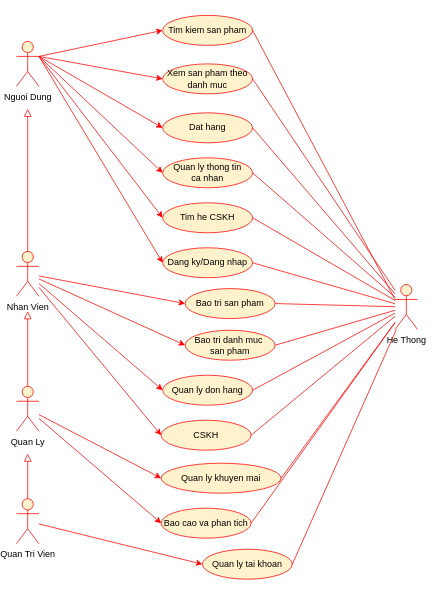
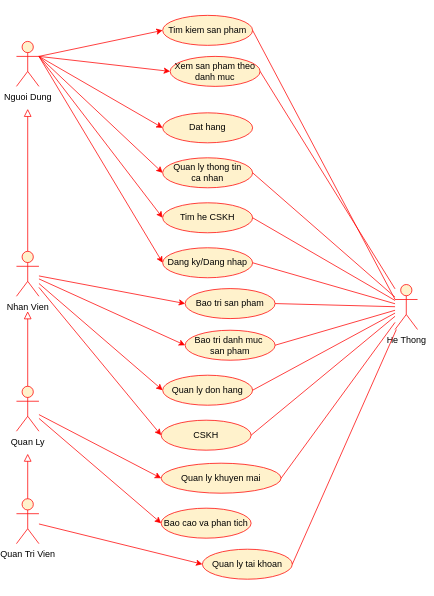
node "Xem san pham theo danh muc": moved (207, 79) -> (215, 71)
edge "Dat hang" -- "He Thong": removed
edge "He Thong" -- "Bao cao va phan tich": removed
